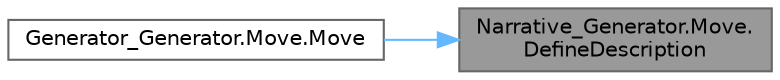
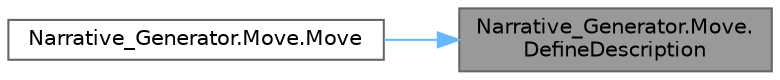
node "Generator_Generator.Move.Move": label "Generator_Generator.Move.Move" -> "Narrative_Generator.Move.Move"
